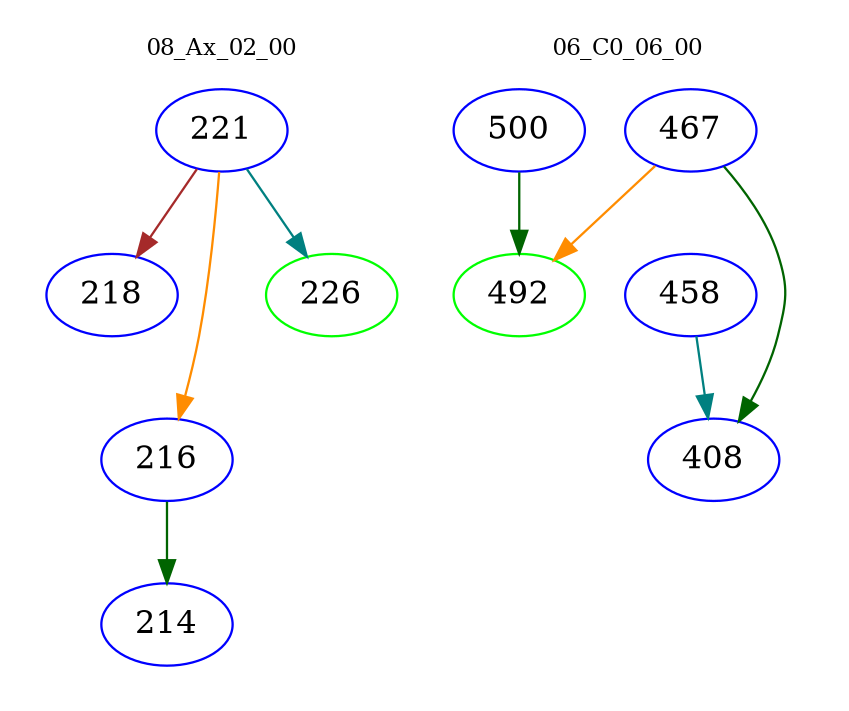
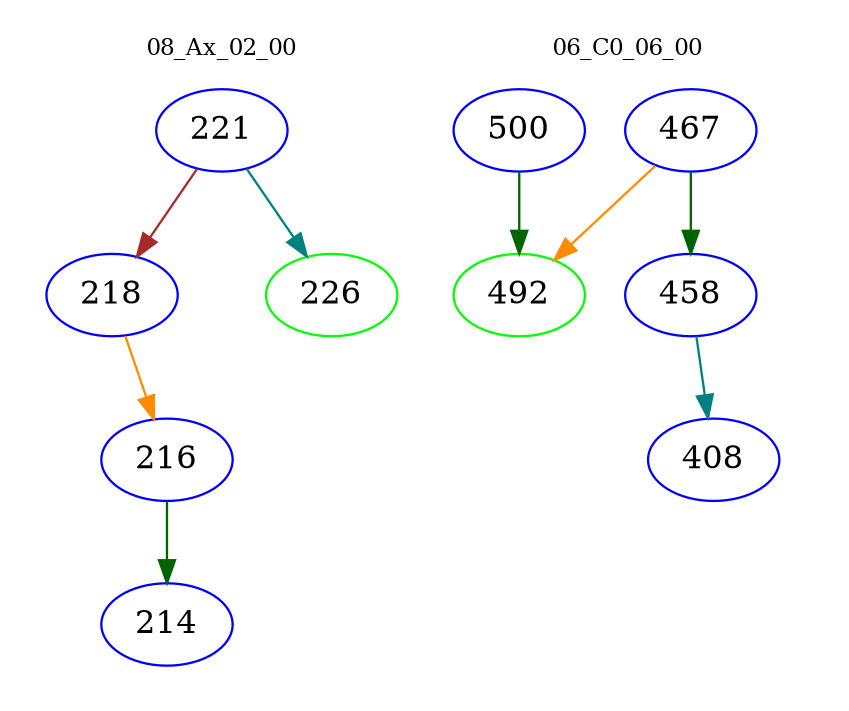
edge "467" -> "408": now "467" -> "458"
edge "221" -> "216": now "218" -> "216"
